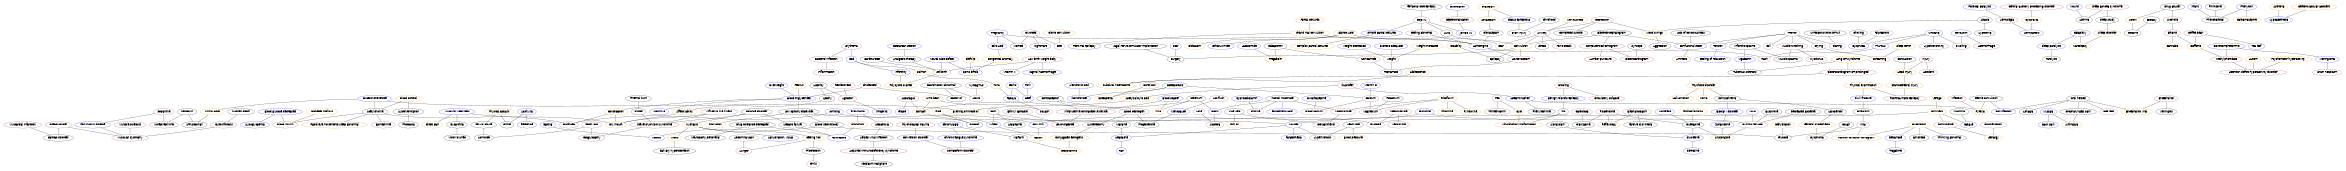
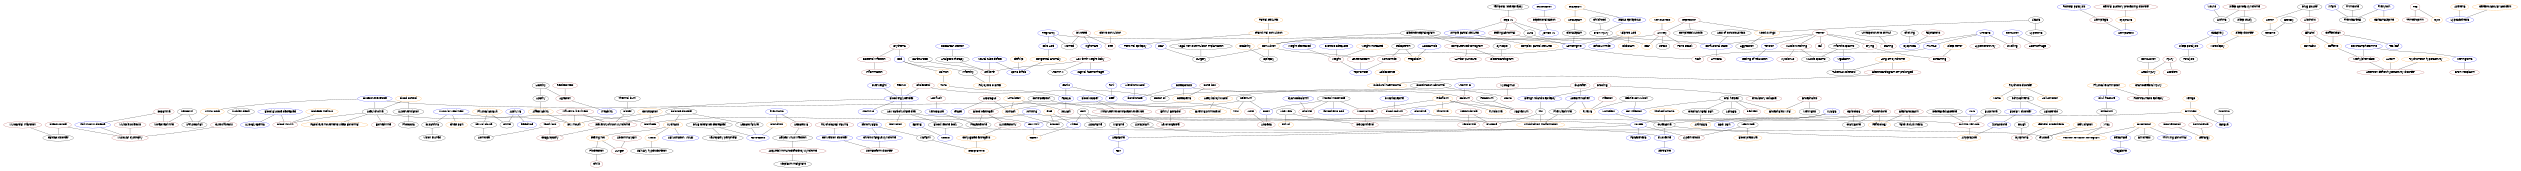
node "Infertility": color blue -> black
edge "Cyst" -- "Arnold-Chiari malformation": now "Phenylephrine" -- "Arnold-Chiari malformation"
